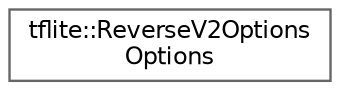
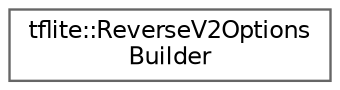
node "tflite::ReverseV2Options Options": label "tflite::ReverseV2Options Options" -> "tflite::ReverseV2Options Builder"
